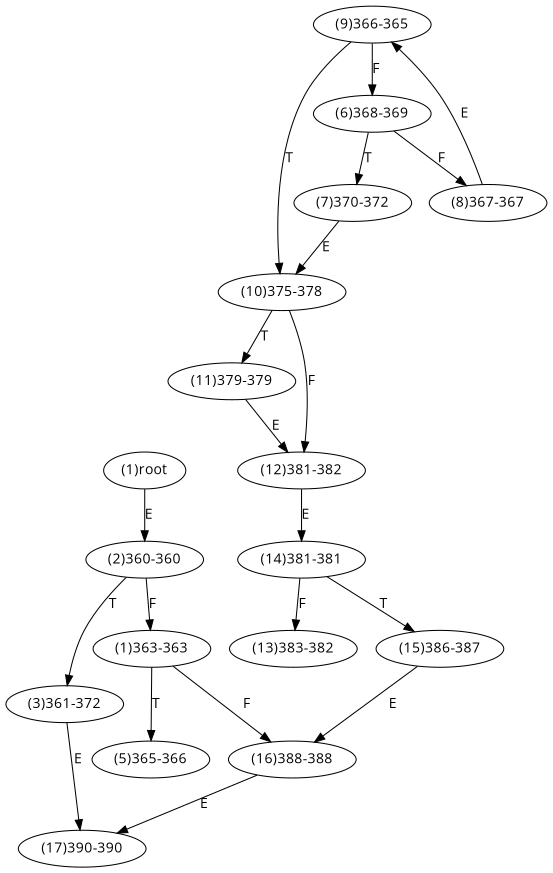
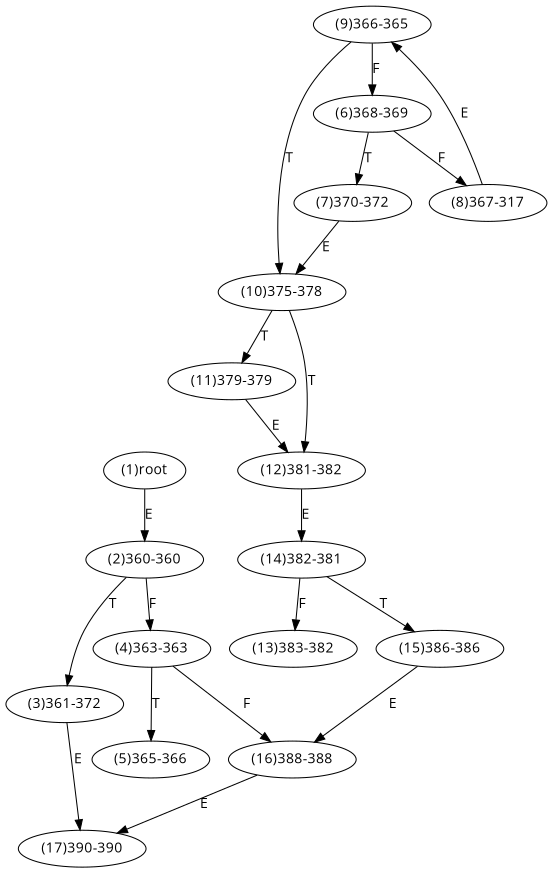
node "(8)367-367": label "(8)367-367" -> "(8)367-317"
edge "(10)375-378" -> "(12)381-382": label "F" -> "T"
node "(14)381-381": label "(14)381-381" -> "(14)382-381"
node "(1)363-363": label "(1)363-363" -> "(4)363-363"
node "(15)386-387": label "(15)386-387" -> "(15)386-386"
